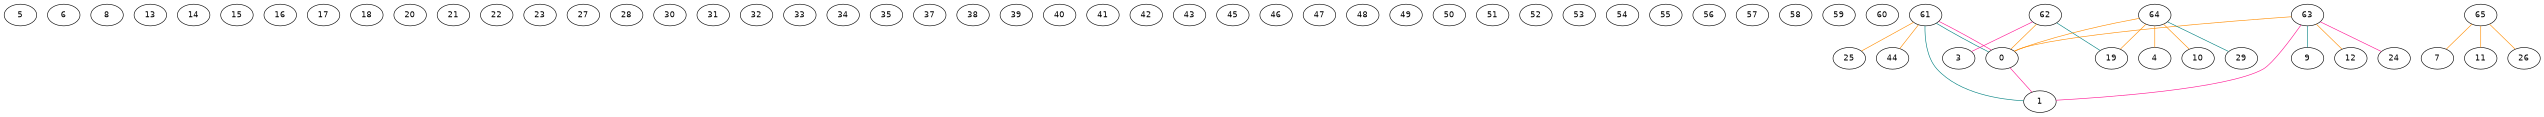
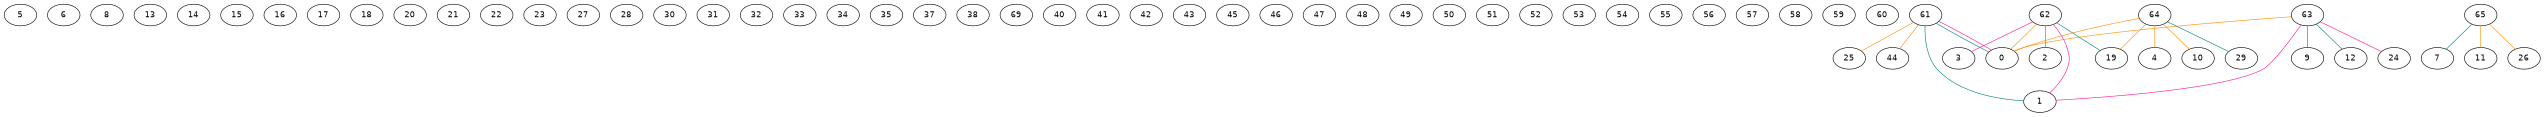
node "39": label "39" -> "69"
edge "63" -- "12": color darkorange -> teal
edge "65" -- "7": color darkorange -> teal
node "2": added
edge "0" -- "1": now "62" -- "1"
